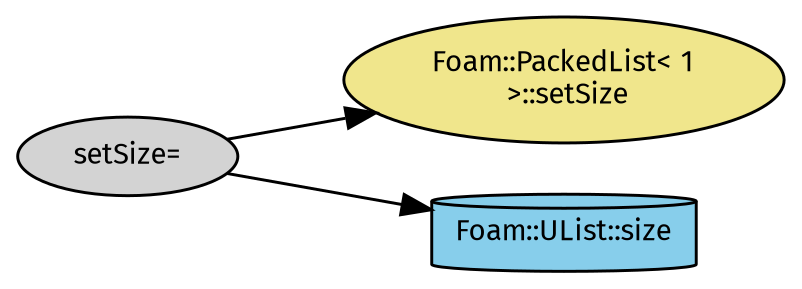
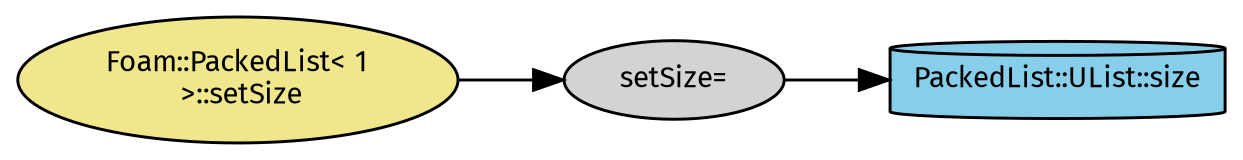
edge "setSize=" -> "Foam::PackedList< 1 >::setSize": reversed
node "Foam::UList::size": label "Foam::UList::size" -> "PackedList::UList::size"
